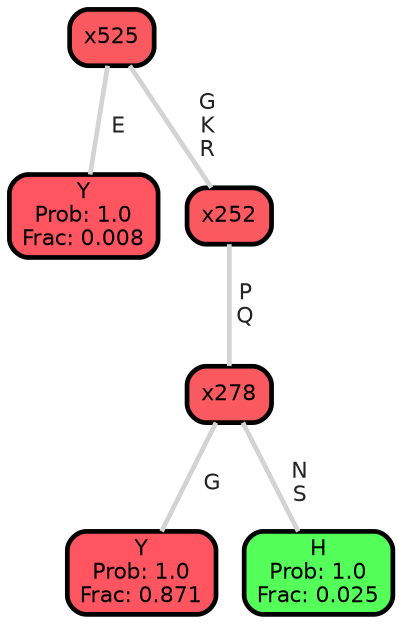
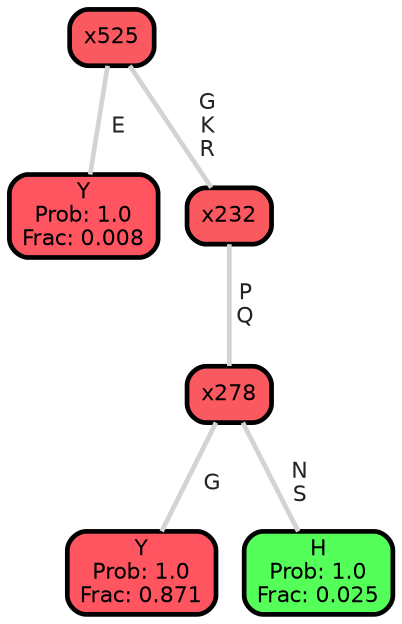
node "x252": label "x252" -> "x232"
